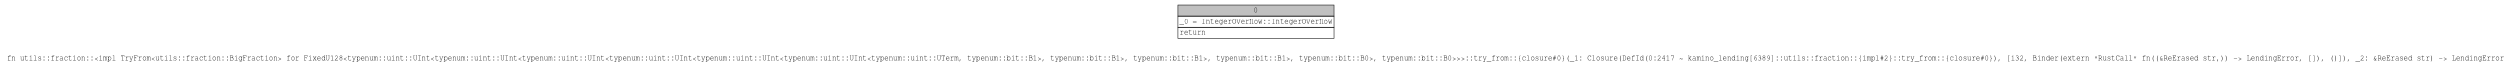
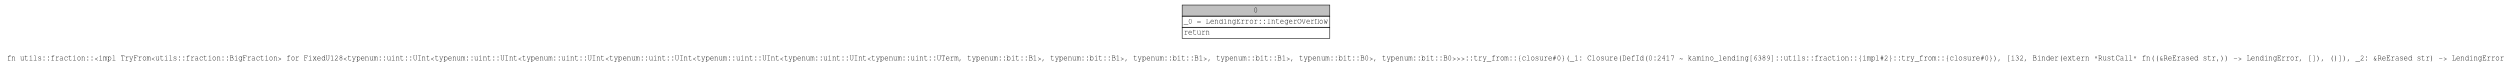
node "0": text "_0 = IntegerOverflow::IntegerOverflow" -> "_0 = LendingError::IntegerOverflow"
